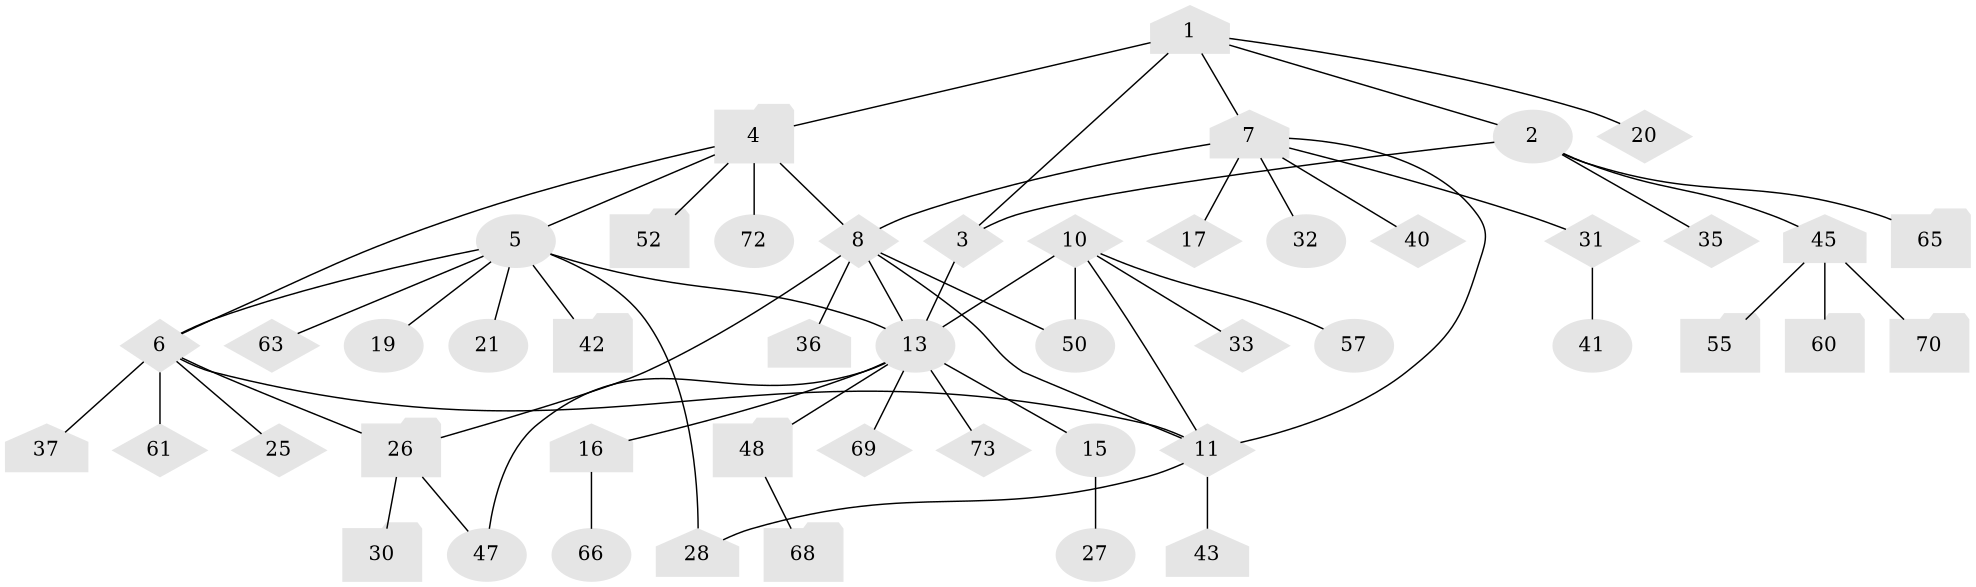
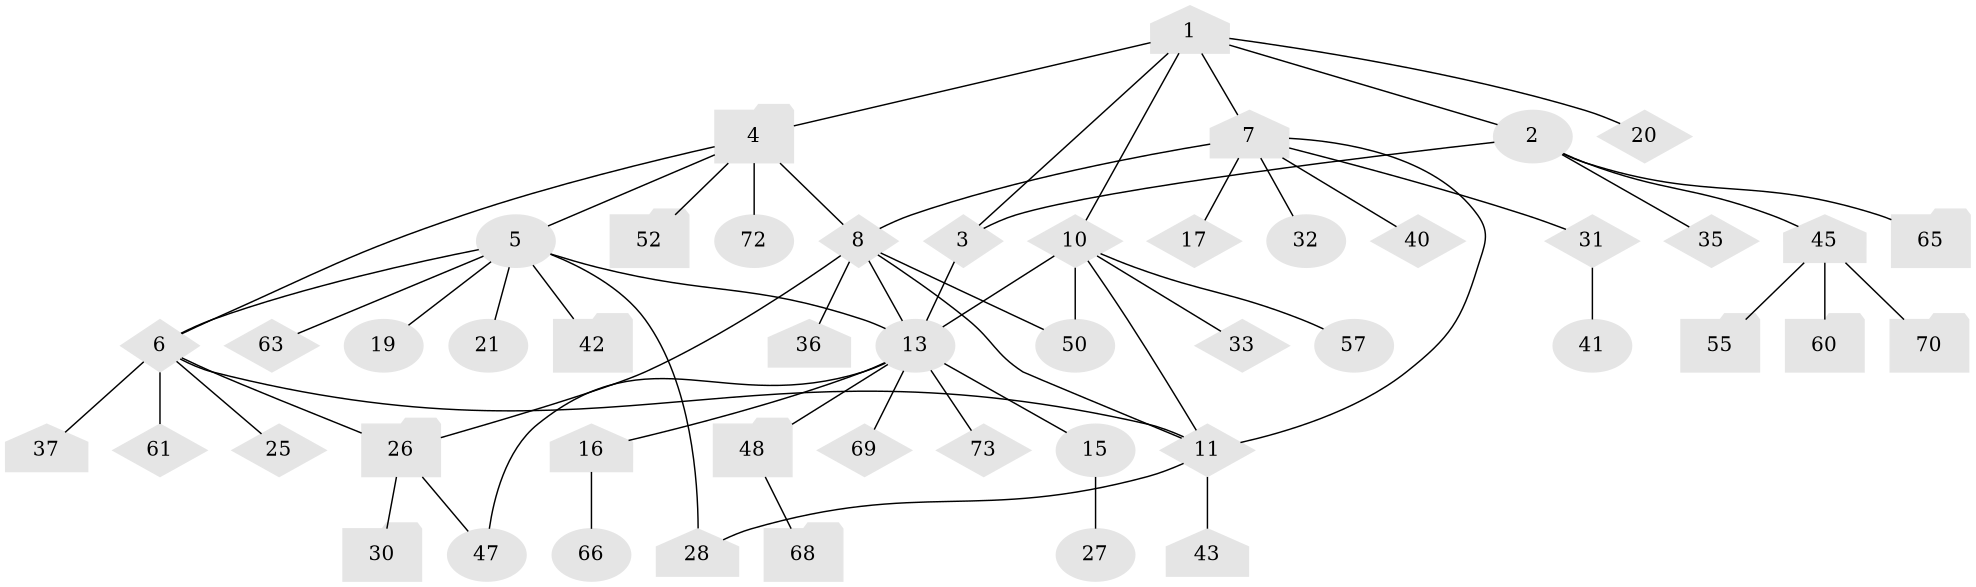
edge "1" -- "10": added
